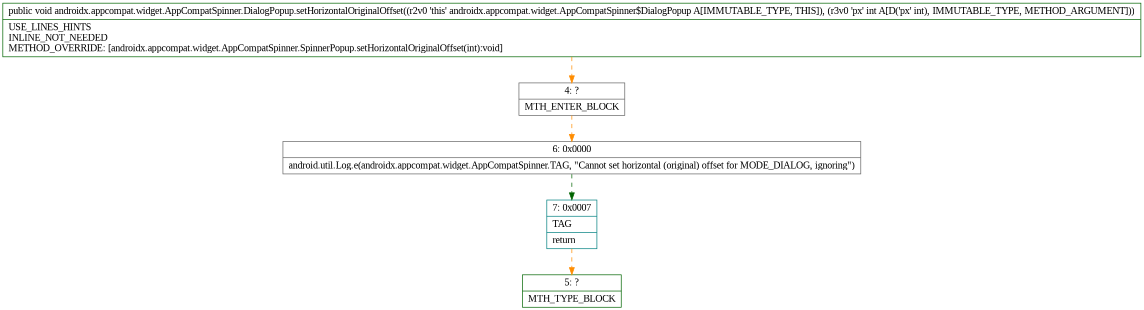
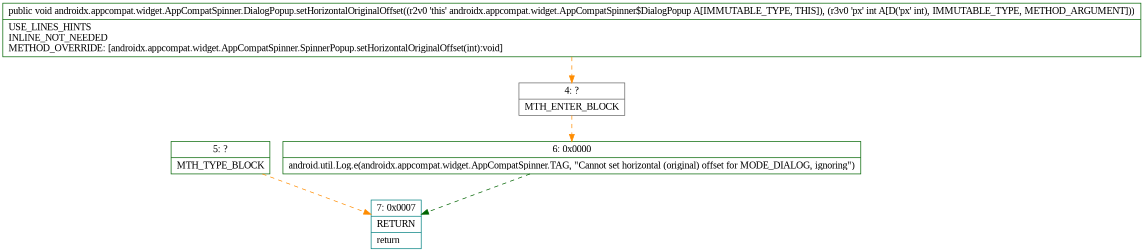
node "6: 0x0000": color gray40 -> darkgreen
node "7: 0x0007": text "TAG" -> "RETURN"
edge "7: 0x0007" -> "5: ?": reversed
